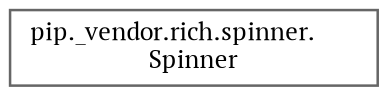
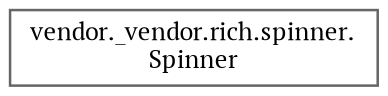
node "pip._vendor.rich.spinner. Spinner": label "pip._vendor.rich.spinner. Spinner" -> "vendor._vendor.rich.spinner. Spinner"
